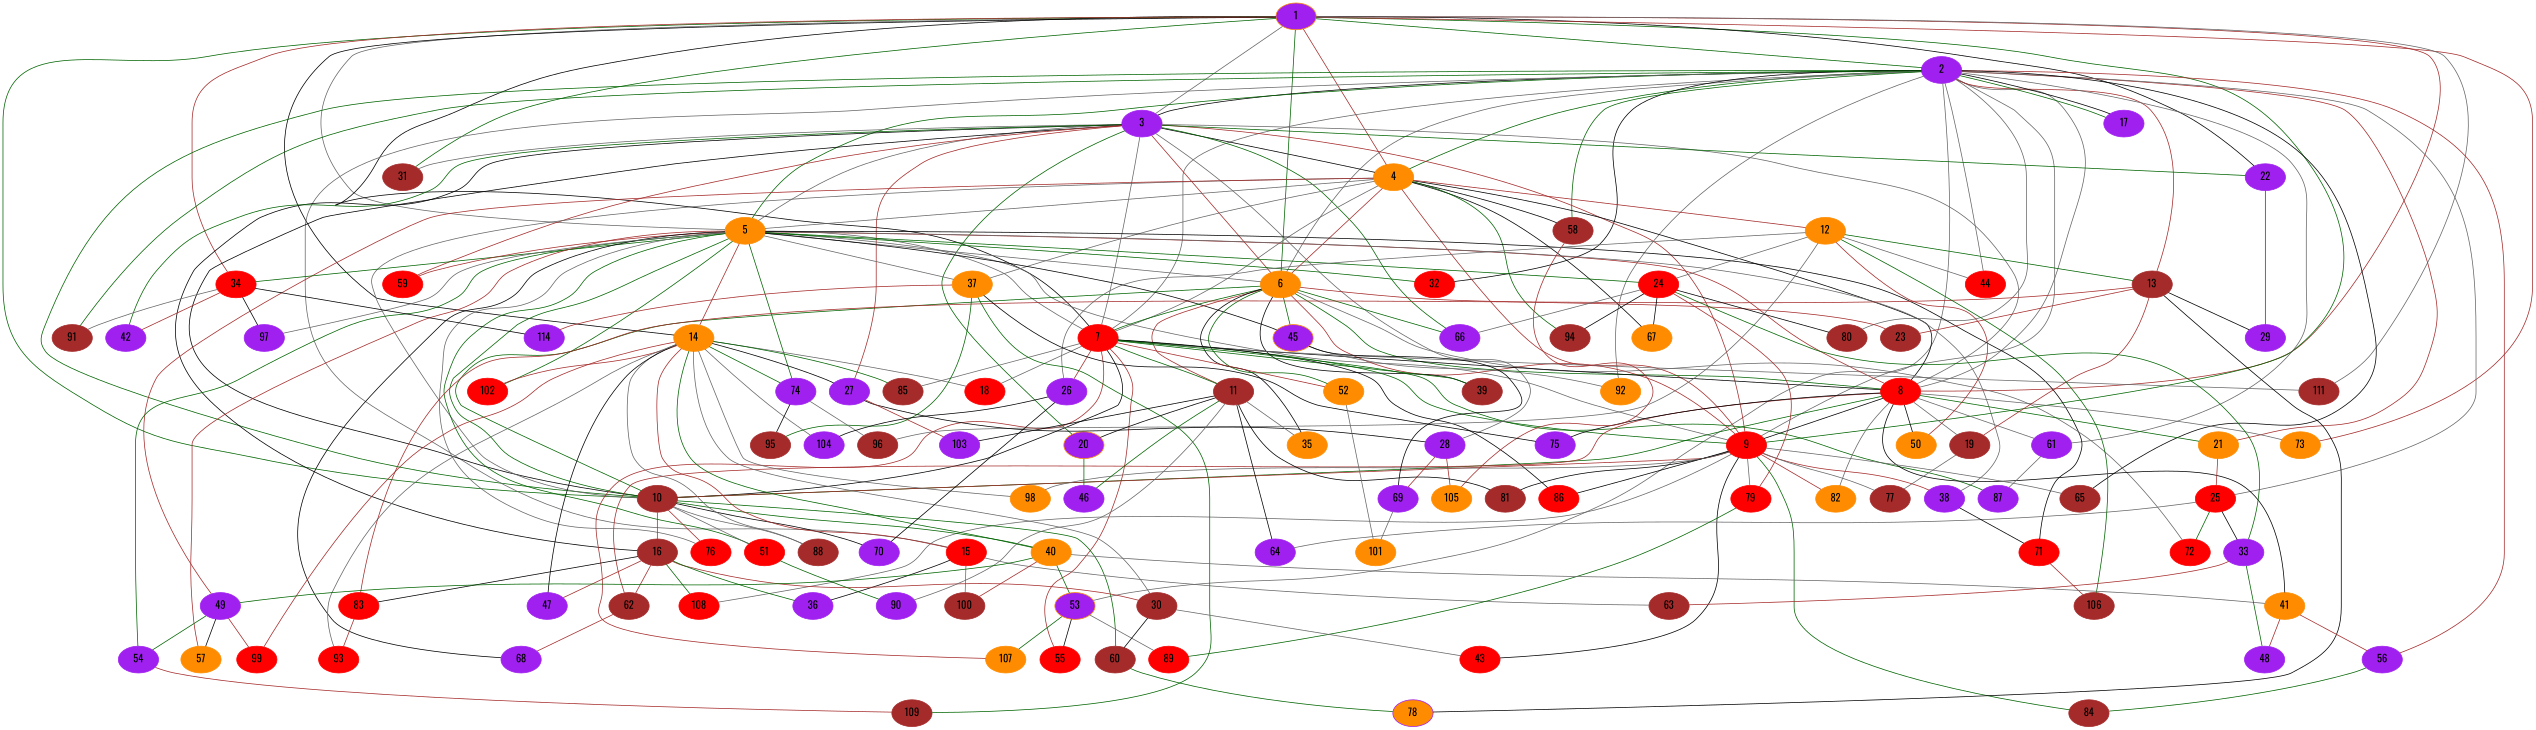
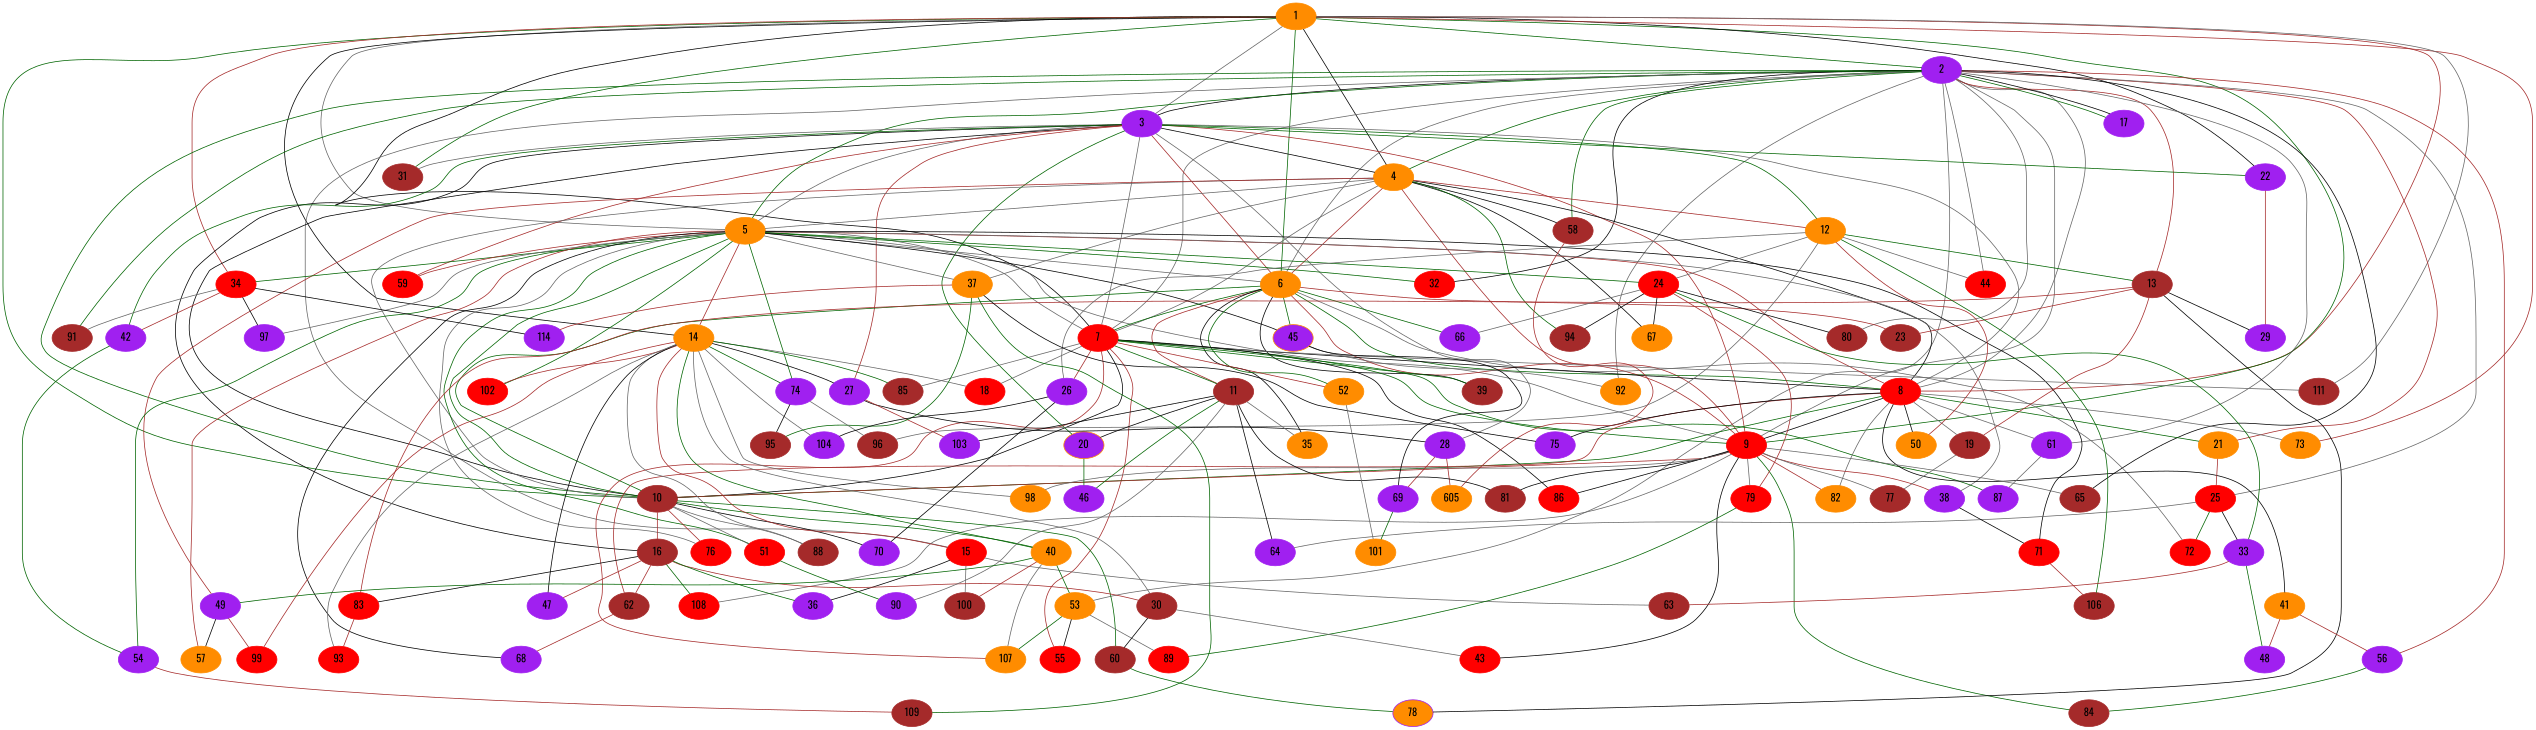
node "1": fillcolor purple -> darkorange
edge "1" -- "4": color brown -> black
edge "3" -- "66": now "3" -- "12"
edge "22" -- "29": color darkgreen -> brown
node "105": label "105" -> "605"
edge "69" -- "101": color gray40 -> darkgreen
edge "40" -- "41": now "40" -- "107"
node "53": fillcolor purple -> darkorange
edge "49" -- "54": now "42" -- "54"
